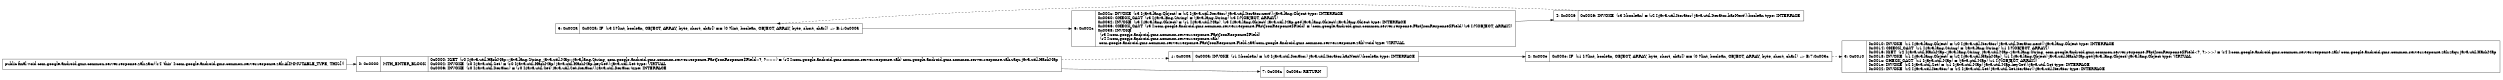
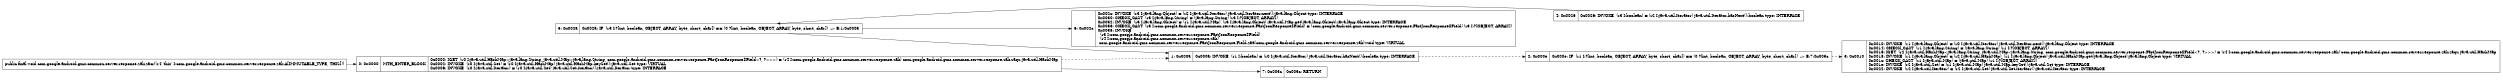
edge "4: 0x0026" -> "5: 0x002a": style dashed -> solid
edge "6: 0x002c" -> "4: 0x0026": removed
edge "5: 0x002a" -> "1: 0x000a": added
edge "1: 0x000a" -> "2: 0x000e": style solid -> dashed
